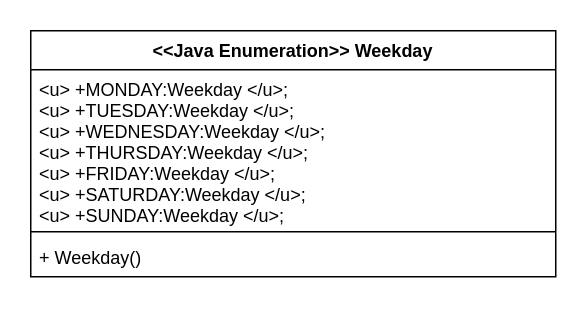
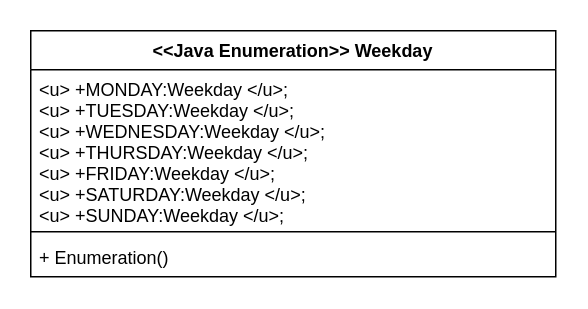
node "+ Weekday()": label "+ Weekday()" -> "+ Enumeration()"
